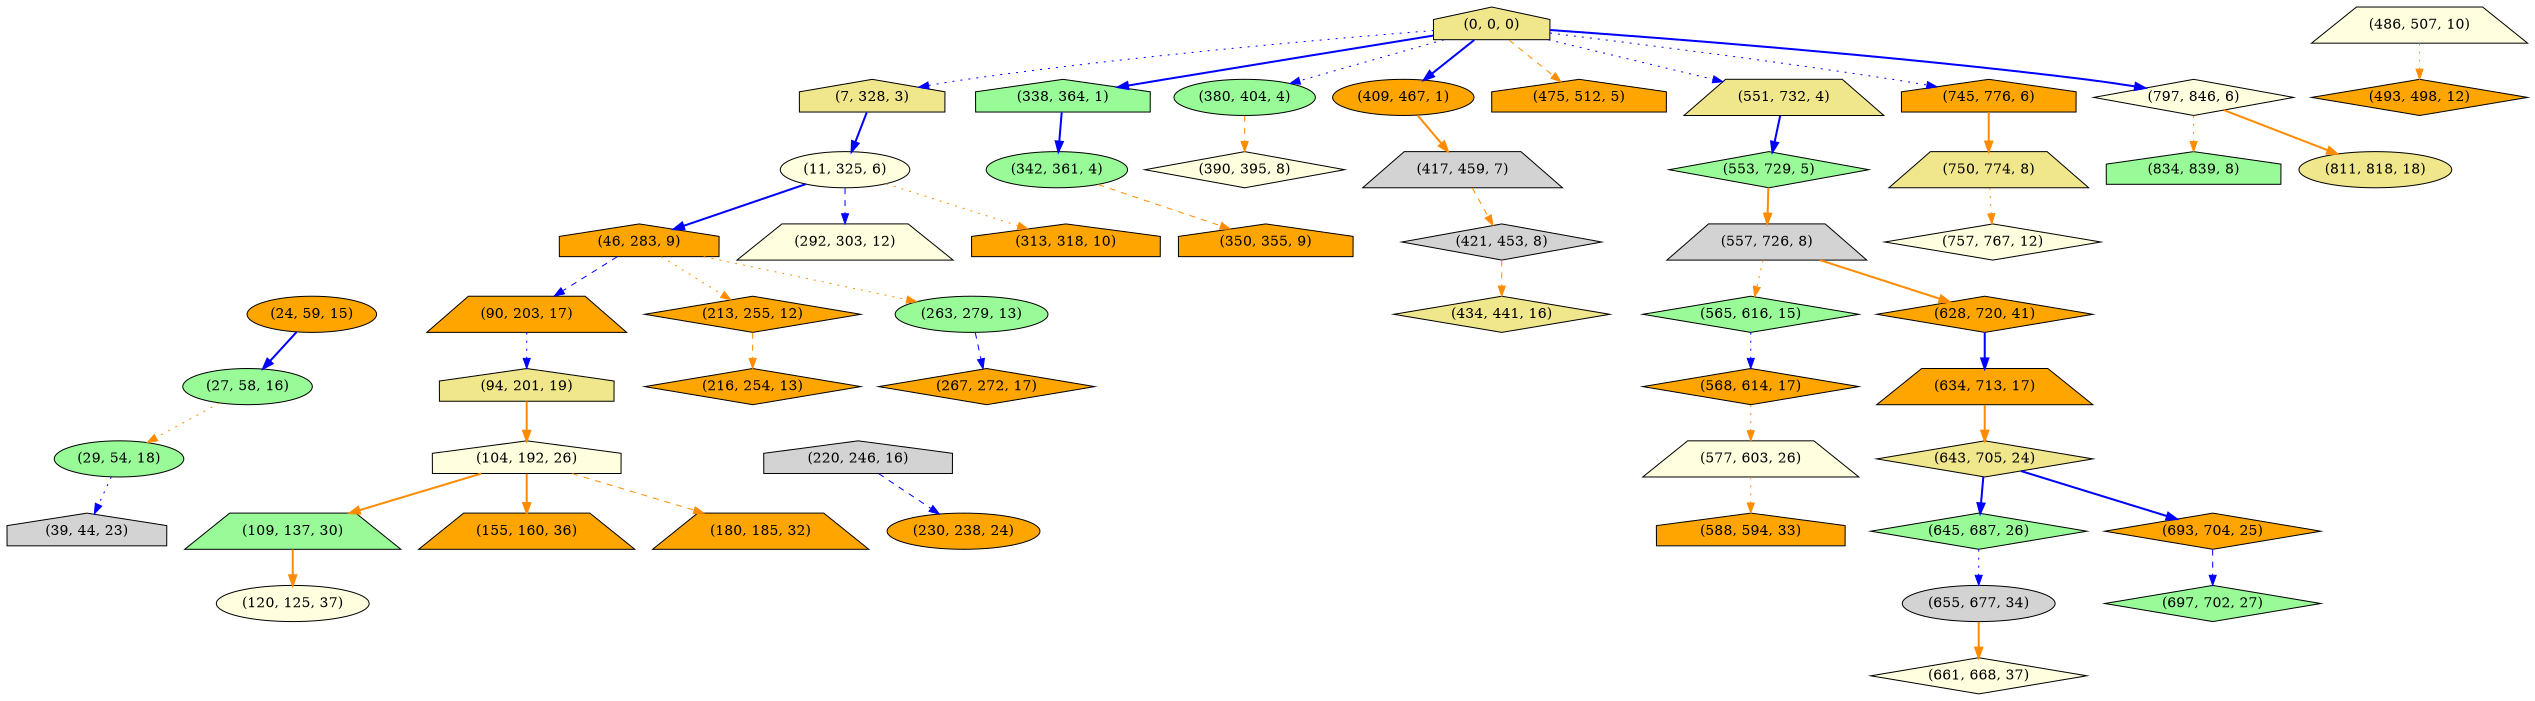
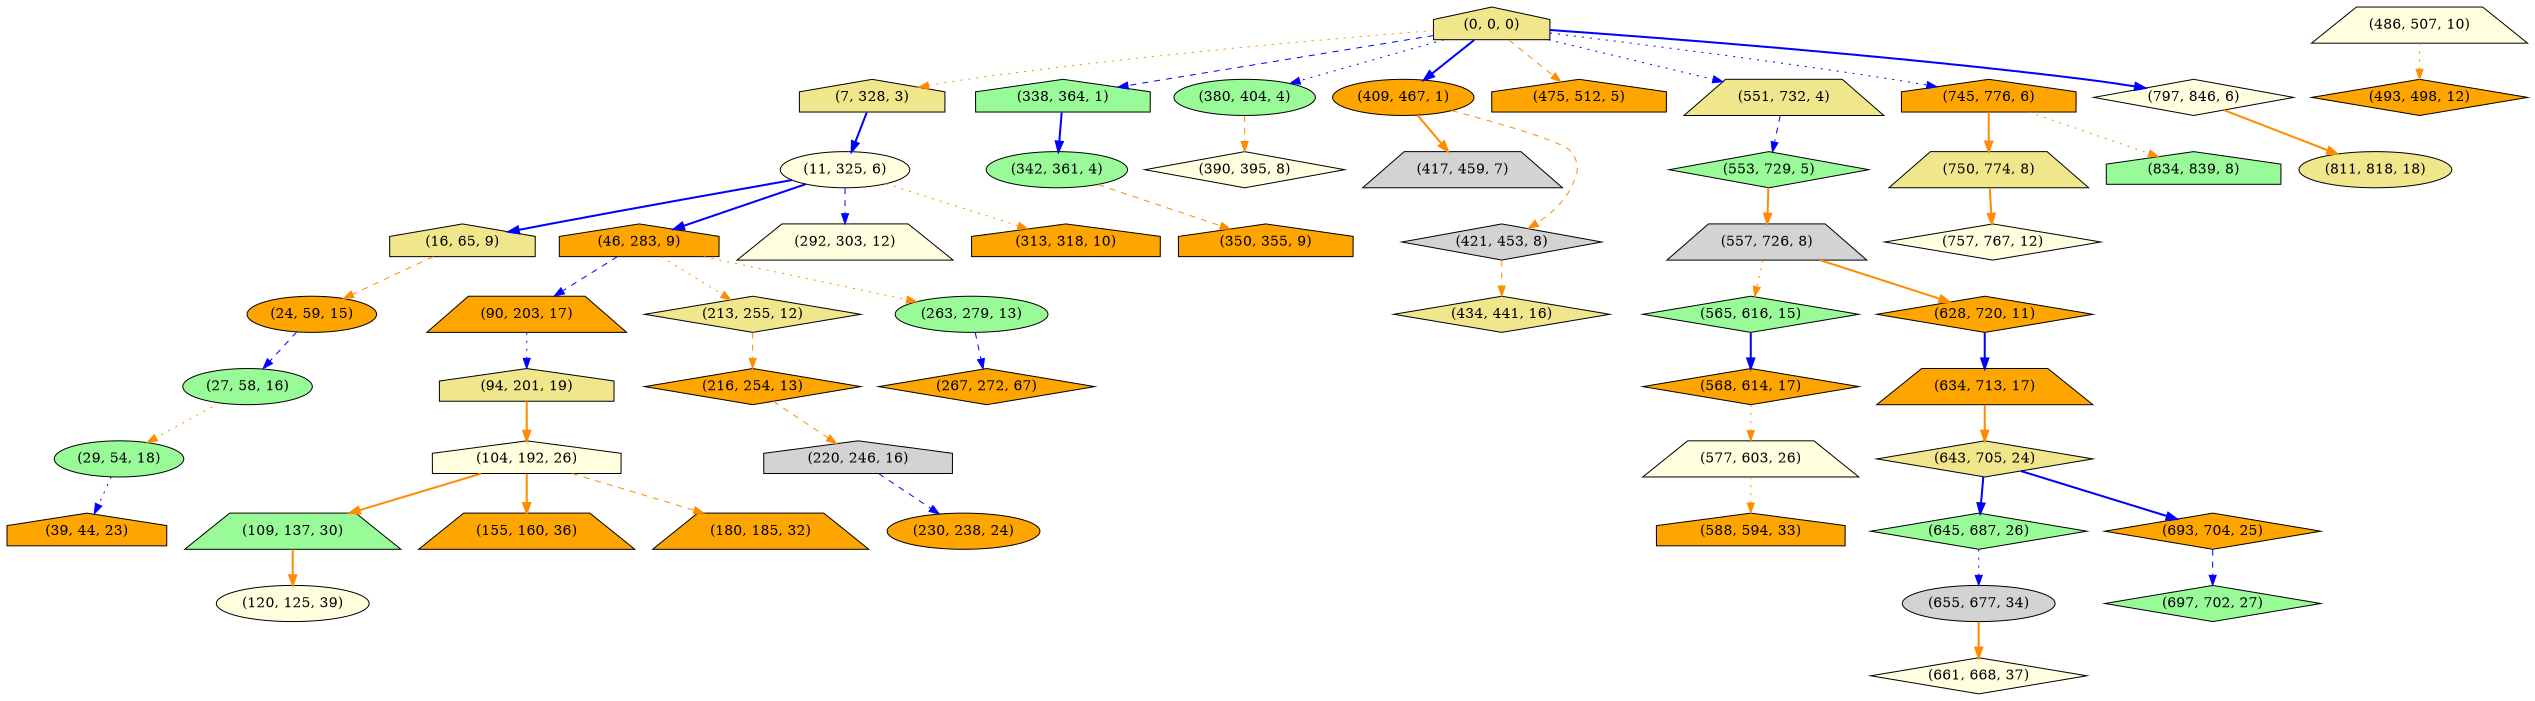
edge "(0, 0, 0)" -> "(7, 328, 3)": color blue -> darkorange
edge "(0, 0, 0)" -> "(338, 364, 1)": style bold -> dashed
edge "(551, 732, 4)" -> "(553, 729, 5)": style bold -> dashed
edge "(797, 846, 6)" -> "(834, 839, 8)": now "(745, 776, 6)" -> "(834, 839, 8)"
edge "(750, 774, 8)" -> "(757, 767, 12)": style dotted -> bold
edge "(417, 459, 7)" -> "(421, 453, 8)": now "(409, 467, 1)" -> "(421, 453, 8)"
node "(16, 65, 9)": added
node "(213, 255, 12)": fillcolor orange -> khaki
node "(628, 720, 41)": label "(628, 720, 41)" -> "(628, 720, 11)"
edge "(565, 616, 15)" -> "(568, 614, 17)": style dotted -> bold
edge "(24, 59, 15)" -> "(27, 58, 16)": style bold -> dashed
node "(267, 272, 17)": label "(267, 272, 17)" -> "(267, 272, 67)"
edge "(216, 254, 13)" -> "(220, 246, 16)": added
node "(39, 44, 23)": fillcolor lightgrey -> orange
node "(120, 125, 37)": label "(120, 125, 37)" -> "(120, 125, 39)"
